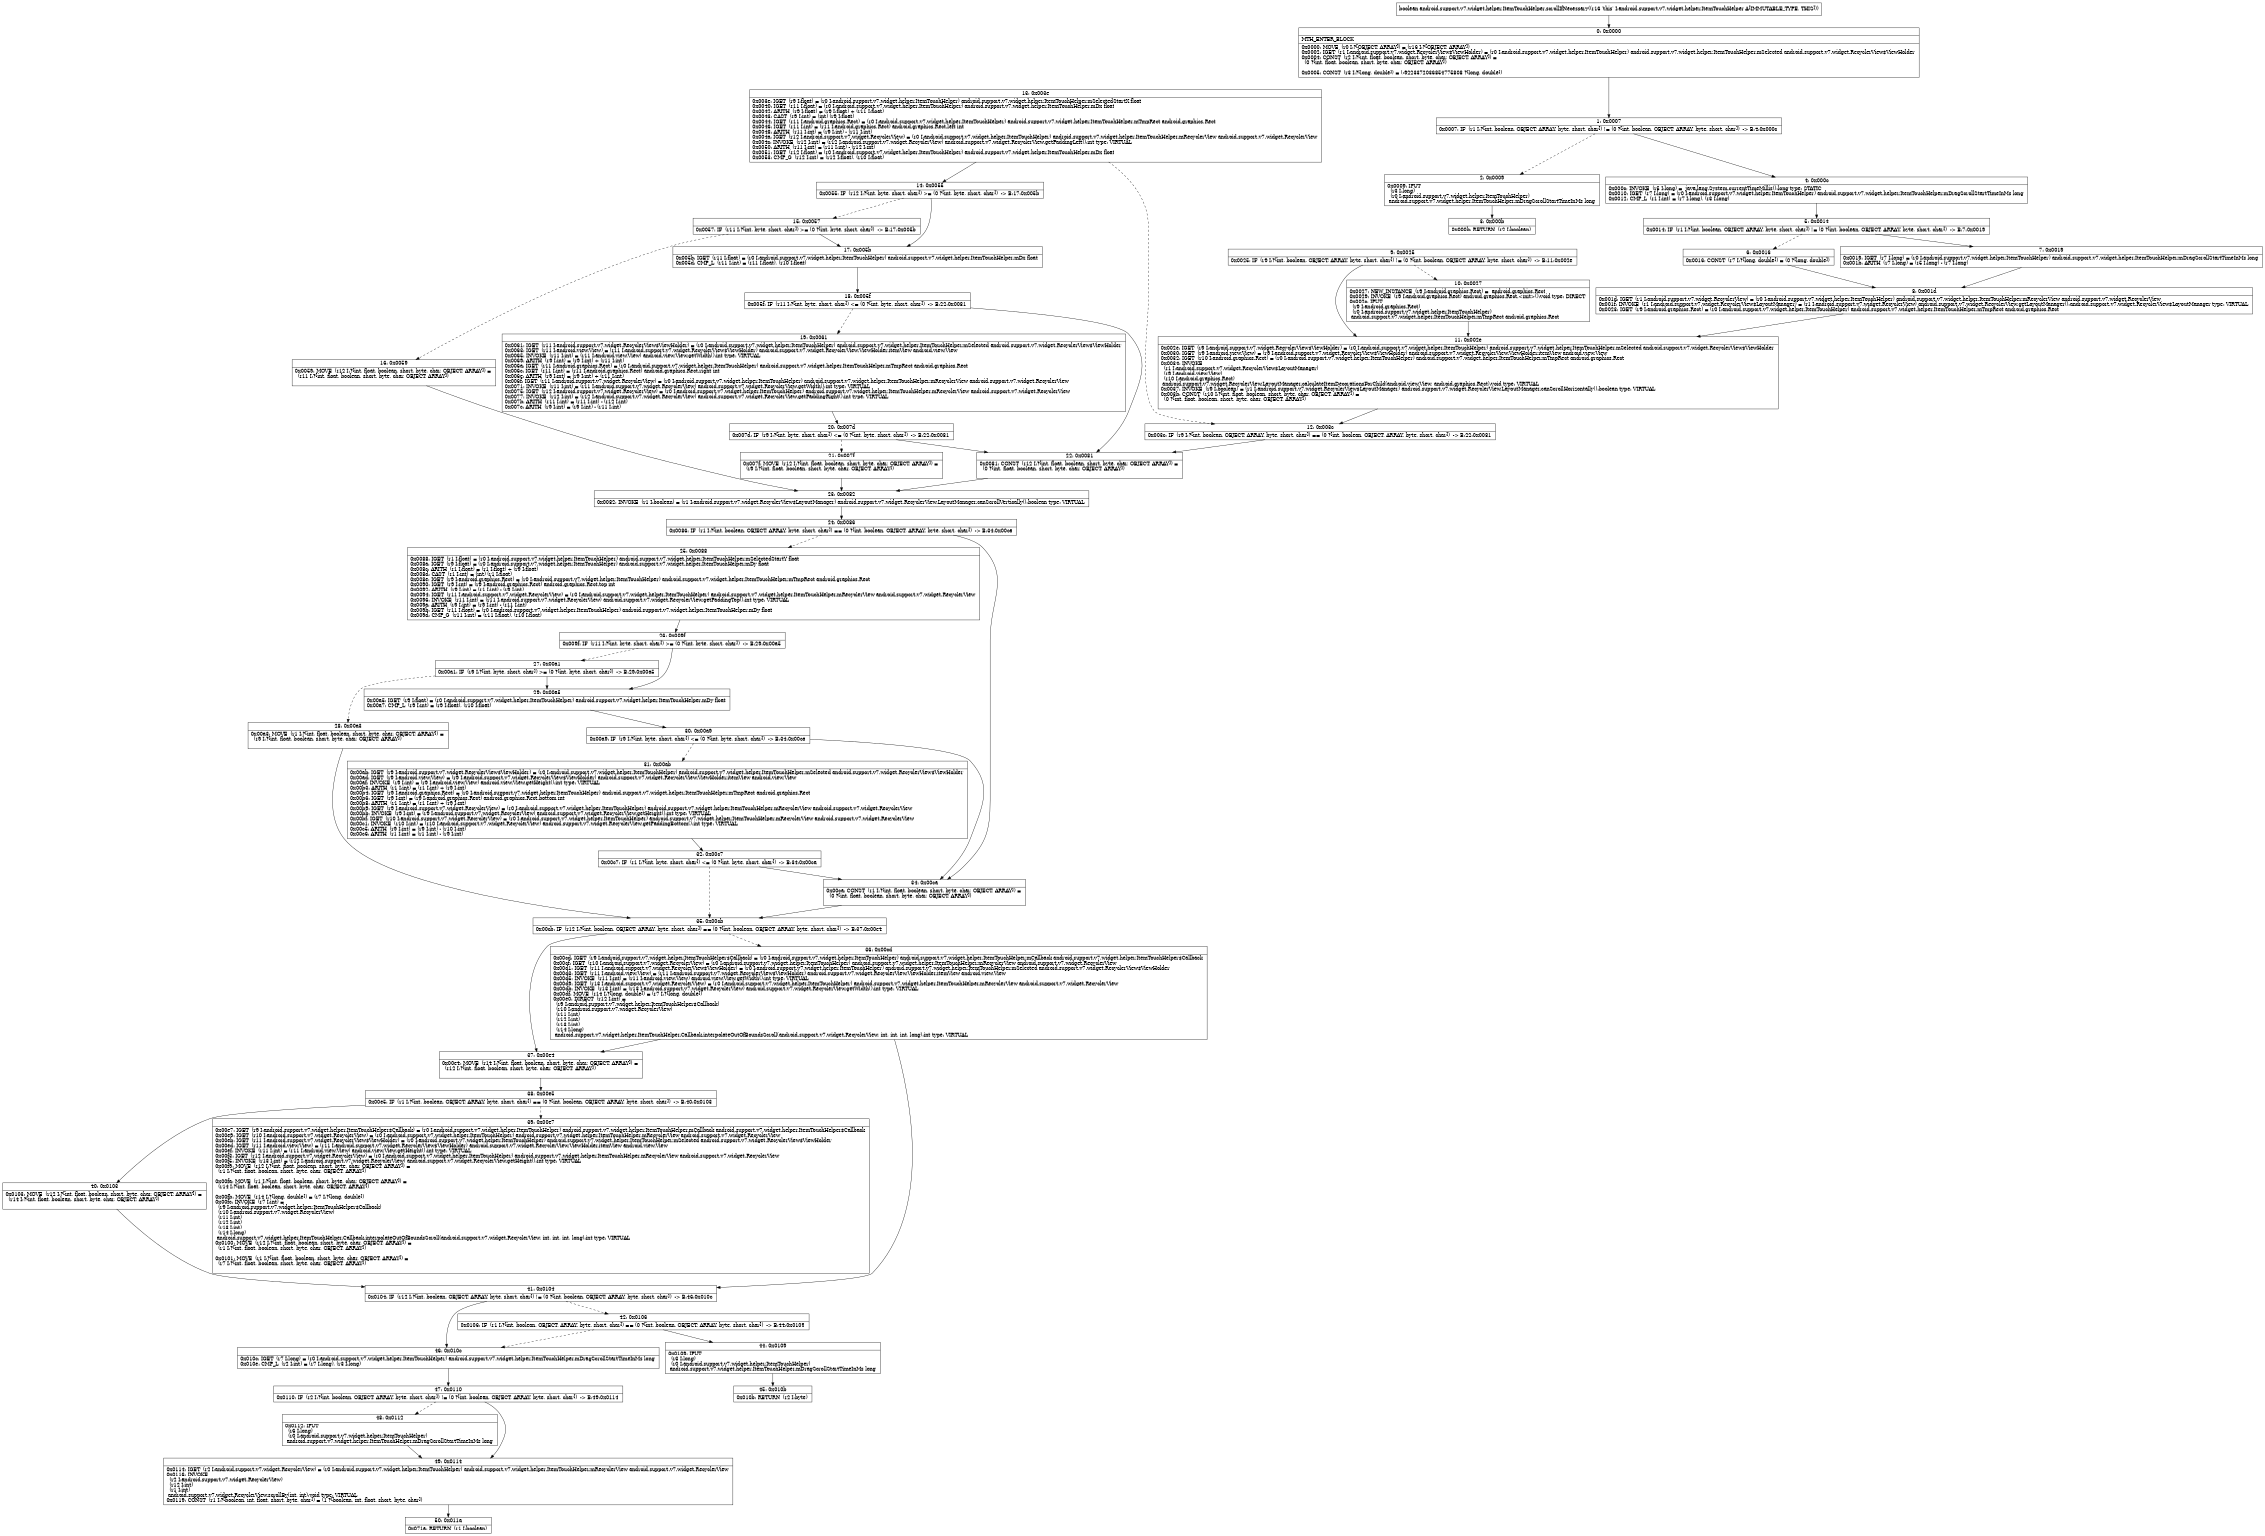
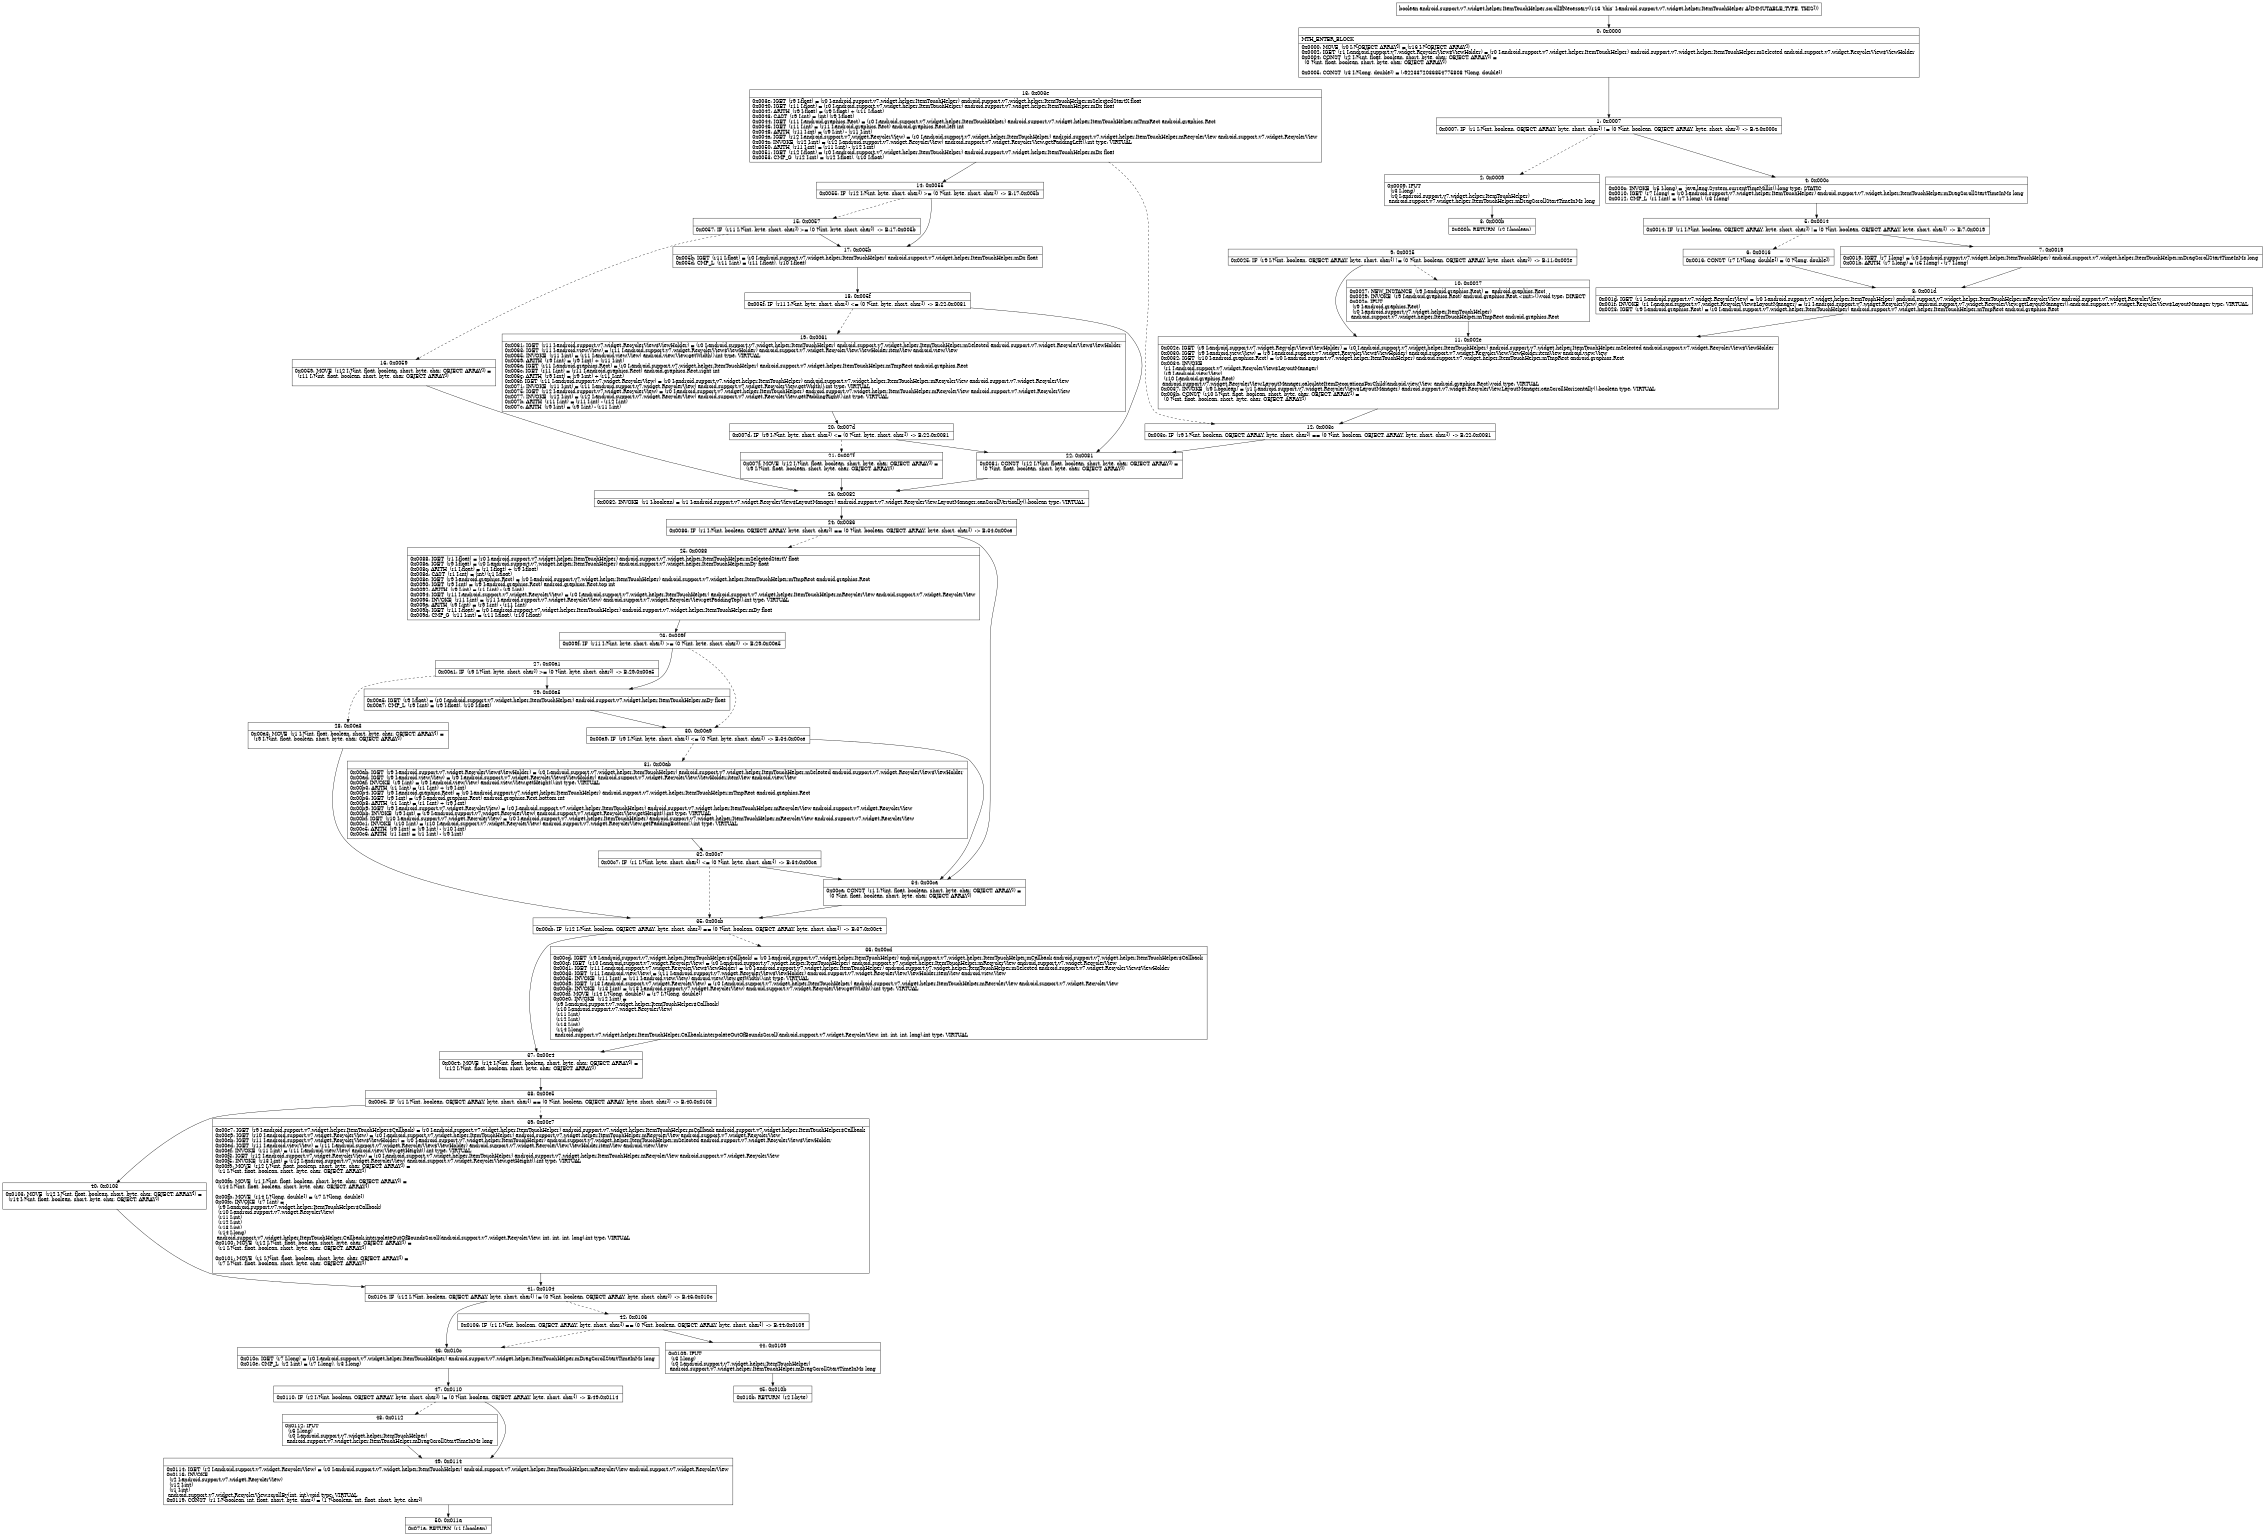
edge "26: 0x009f" -> "27: 0x00a1": now "26: 0x009f" -> "30: 0x00a9"
node "36: 0x00cd": text "0x00e0: DIRECT  (r12 I:int) =" -> "0x00e0: INVOKE  (r12 I:int) ="
edge "36: 0x00cd" -> "41: 0x0104": now "39: 0x00e7" -> "41: 0x0104"
